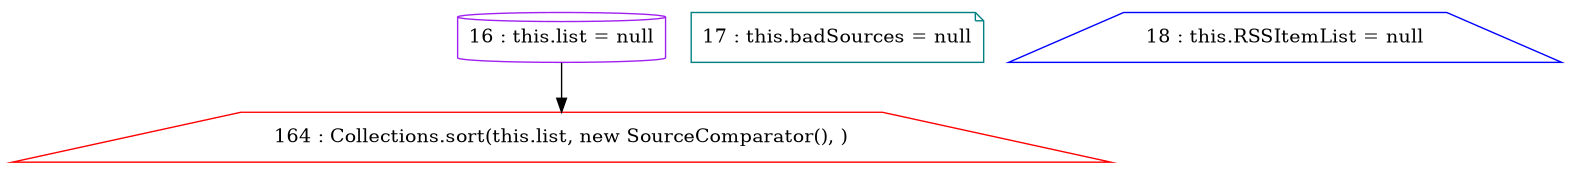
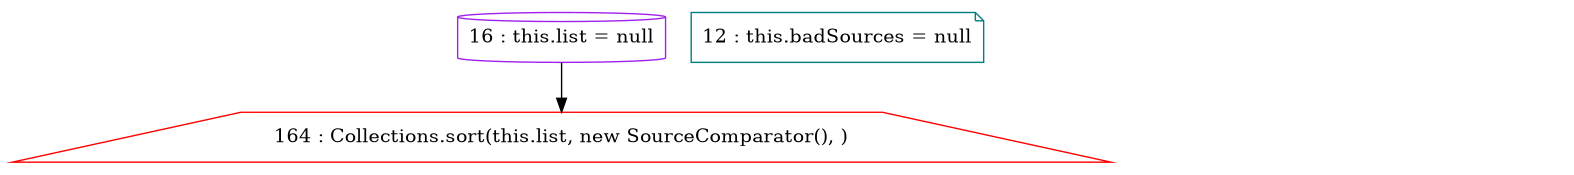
node "17 : this.badSources = null": label "17 : this.badSources = null" -> "12 : this.badSources = null"
node "18 : this.RSSItemList = null": removed
